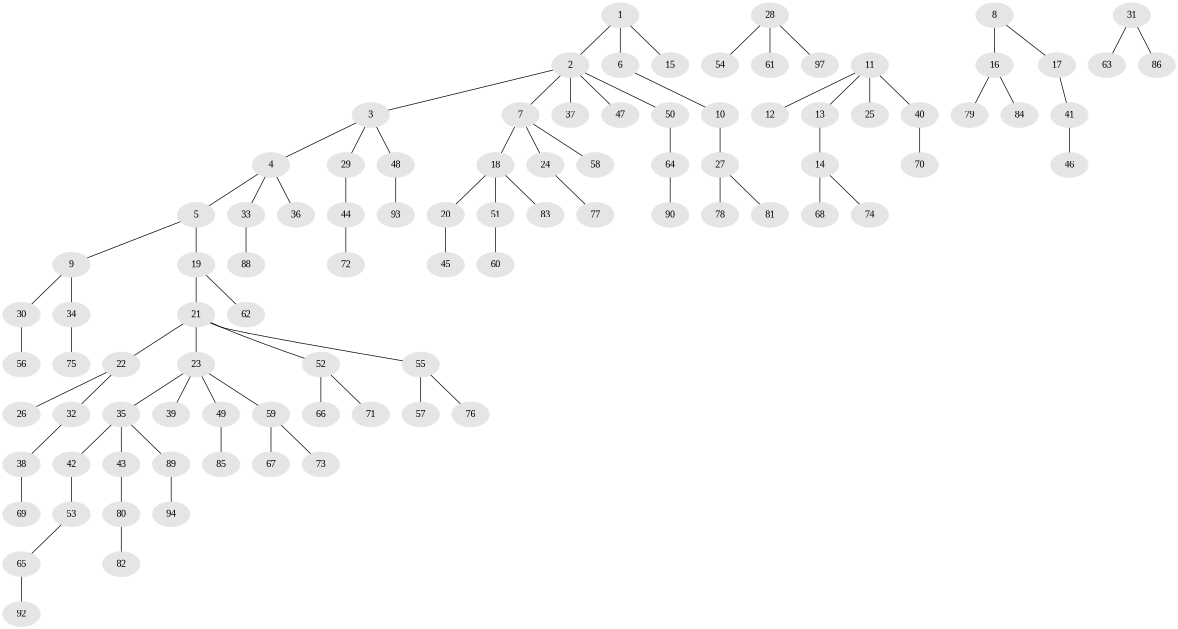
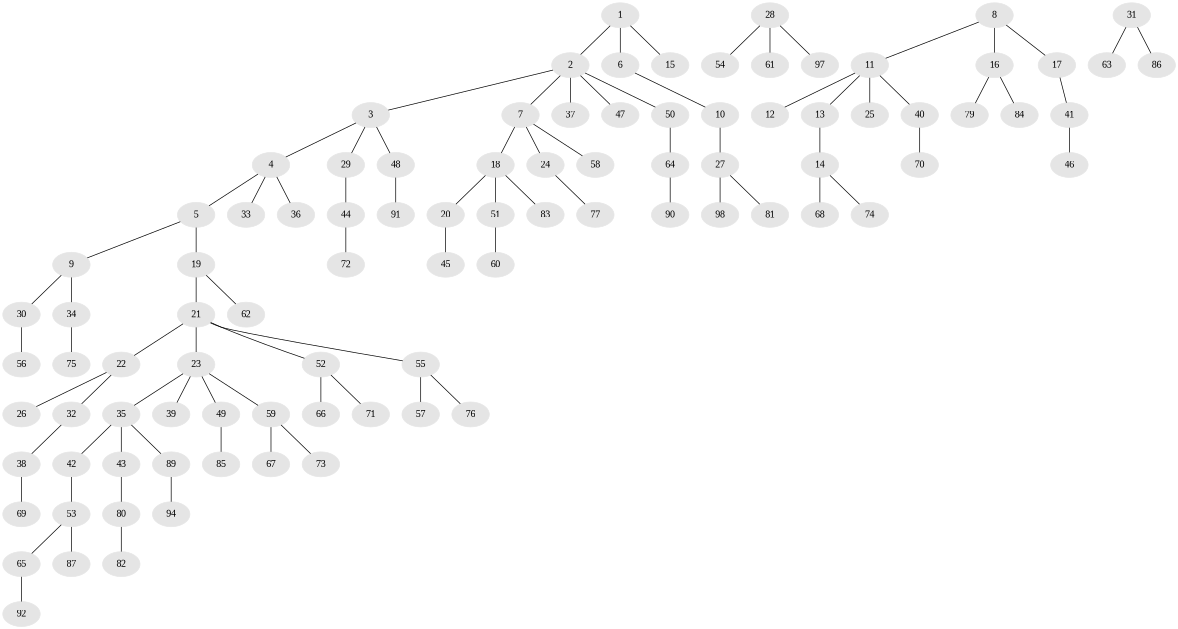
edge "8" -- "11": added
node "93": label "93" -> "91"
node "78": label "78" -> "98"
node "88": removed
node "87": added
